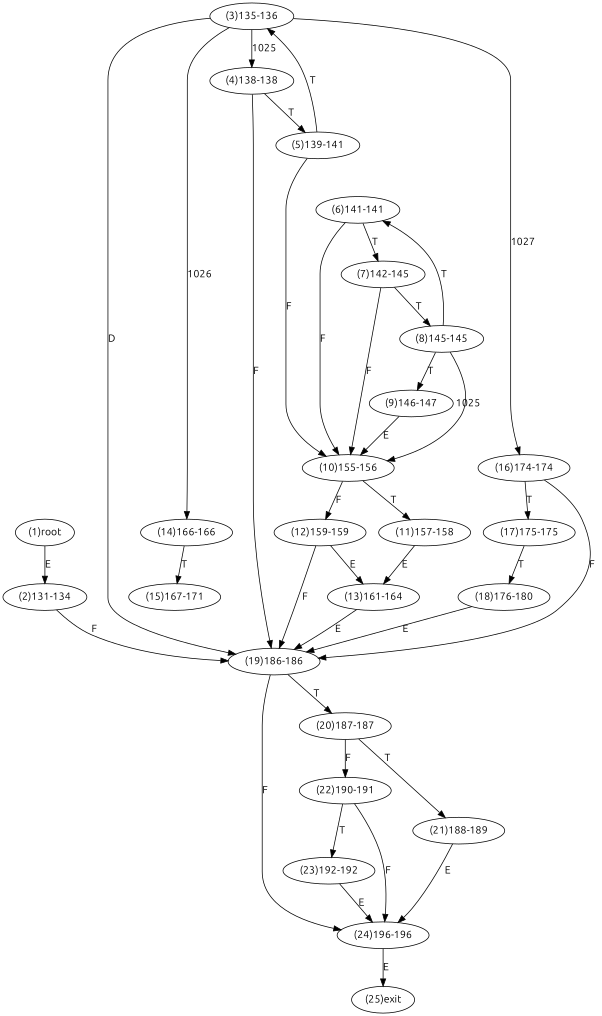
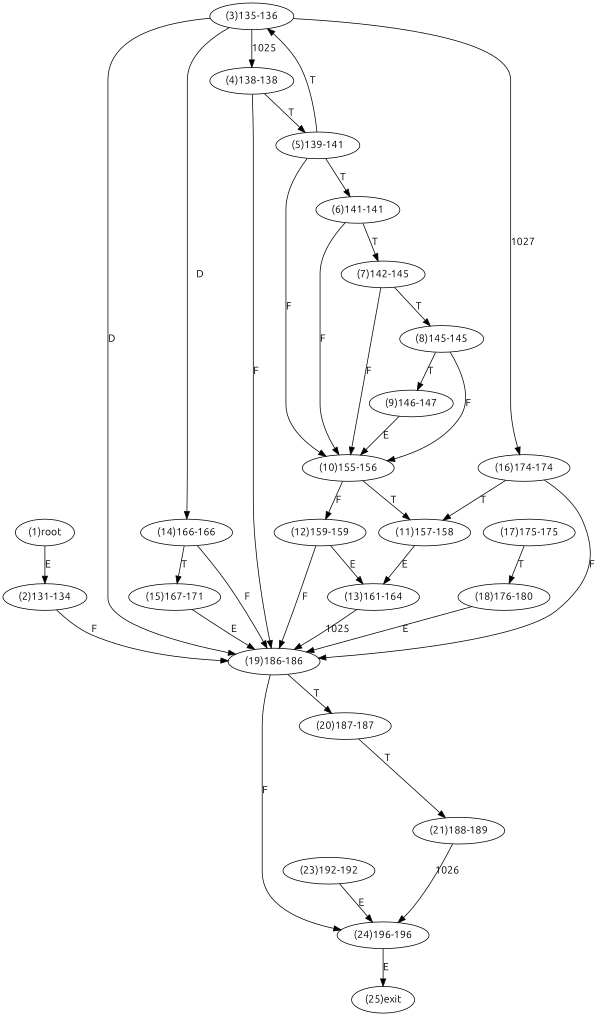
edge "(8)145-145" -> "(6)141-141": now "(5)139-141" -> "(6)141-141"
edge "(3)135-136" -> "(14)166-166": label "1026" -> "D"
edge "(8)145-145" -> "(10)155-156": label "1025" -> "F"
edge "(16)174-174" -> "(17)175-175": now "(16)174-174" -> "(11)157-158"
edge "(14)166-166" -> "(19)186-186": added, label "F"
edge "(15)167-171" -> "(19)186-186": added, label "E"
edge "(13)161-164" -> "(19)186-186": label "E" -> "1025"
node "(22)190-191": removed
edge "(21)188-189" -> "(24)196-196": label "E" -> "1026"
